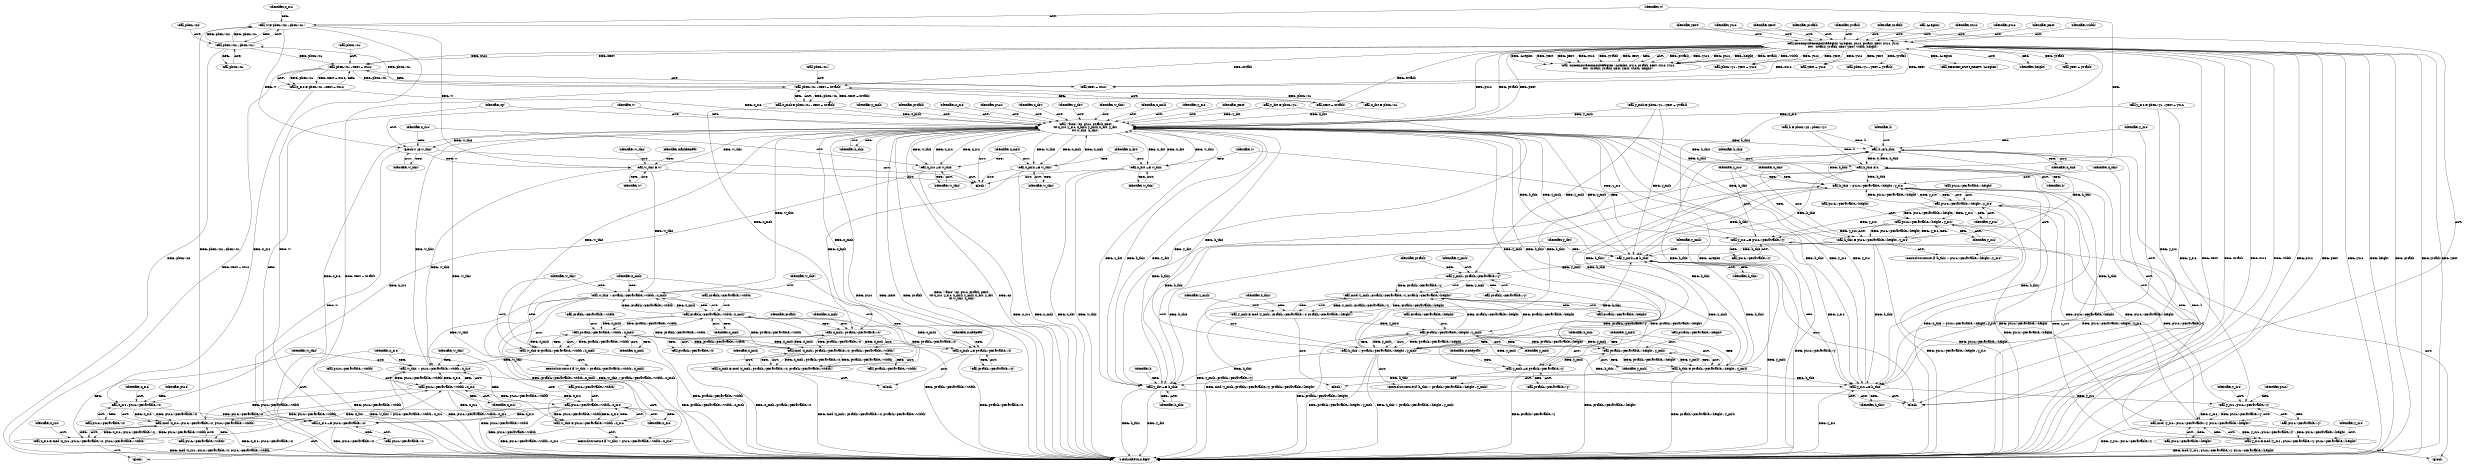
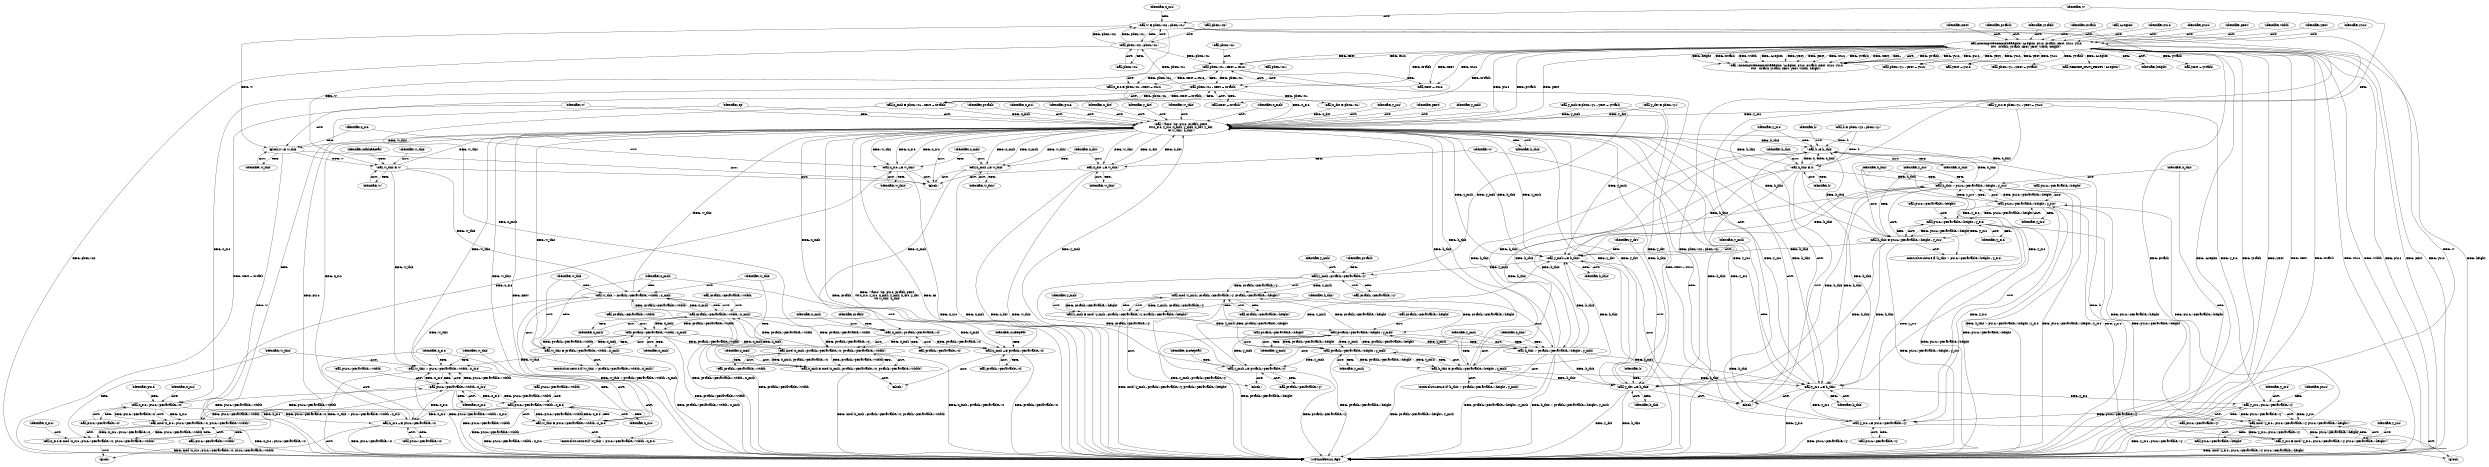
edge "(Call,y_src += pSrc->pDrawable->y)" -> "(Call,y_src += h_this)": reversed
